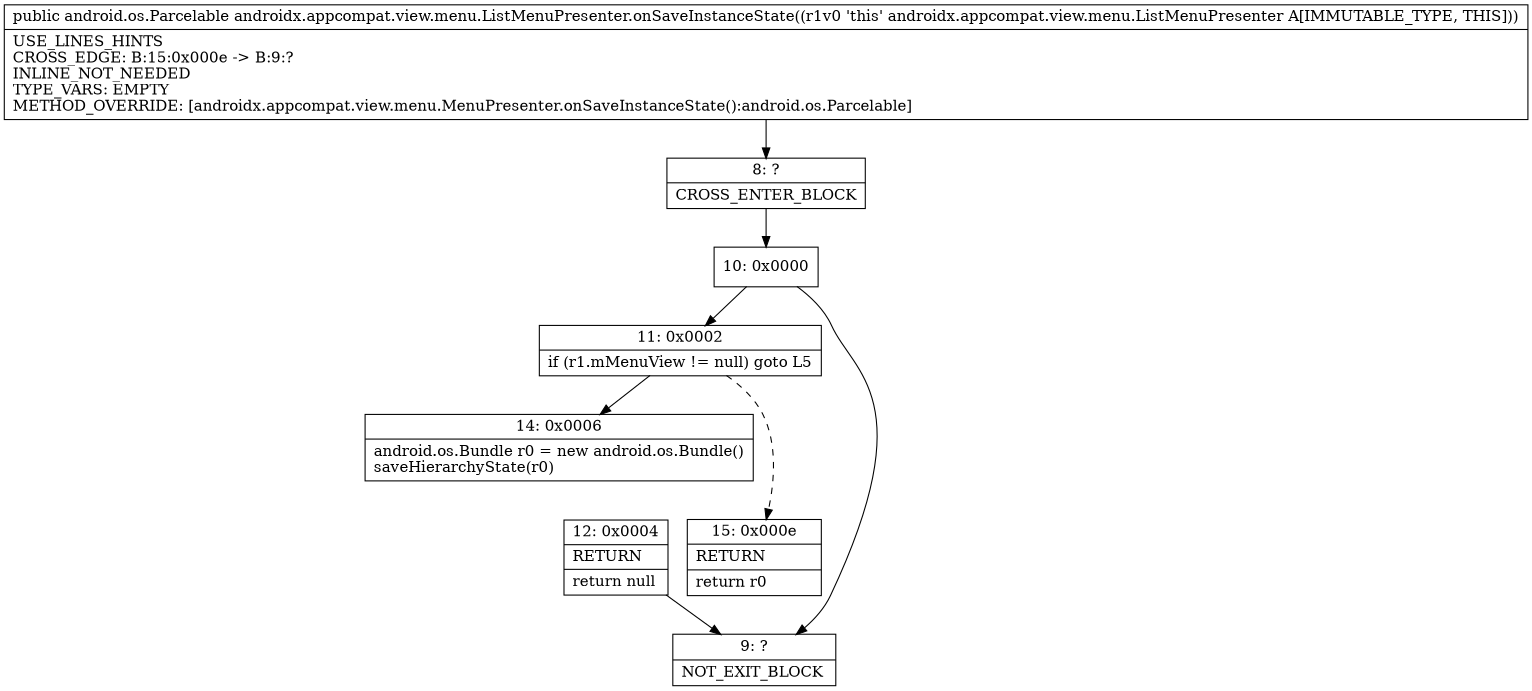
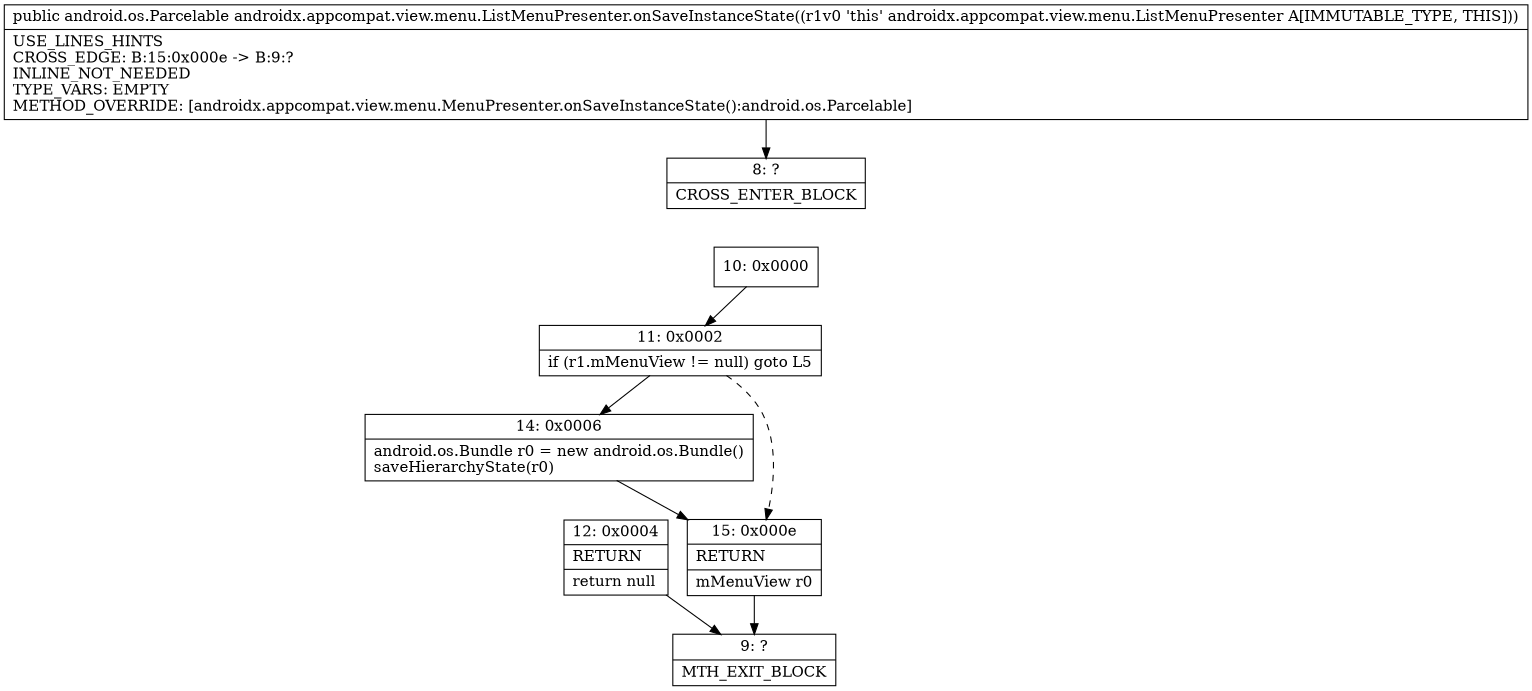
edge "8: ?" -> "10: 0x0000": removed
edge "10: 0x0000" -> "9: ?": now "15: 0x000e" -> "9: ?"
edge "14: 0x0006" -> "15: 0x000e": added
node "15: 0x000e": text "return r0" -> "mMenuView r0"
node "9: ?": text "NOT_EXIT_BLOCK" -> "MTH_EXIT_BLOCK"
